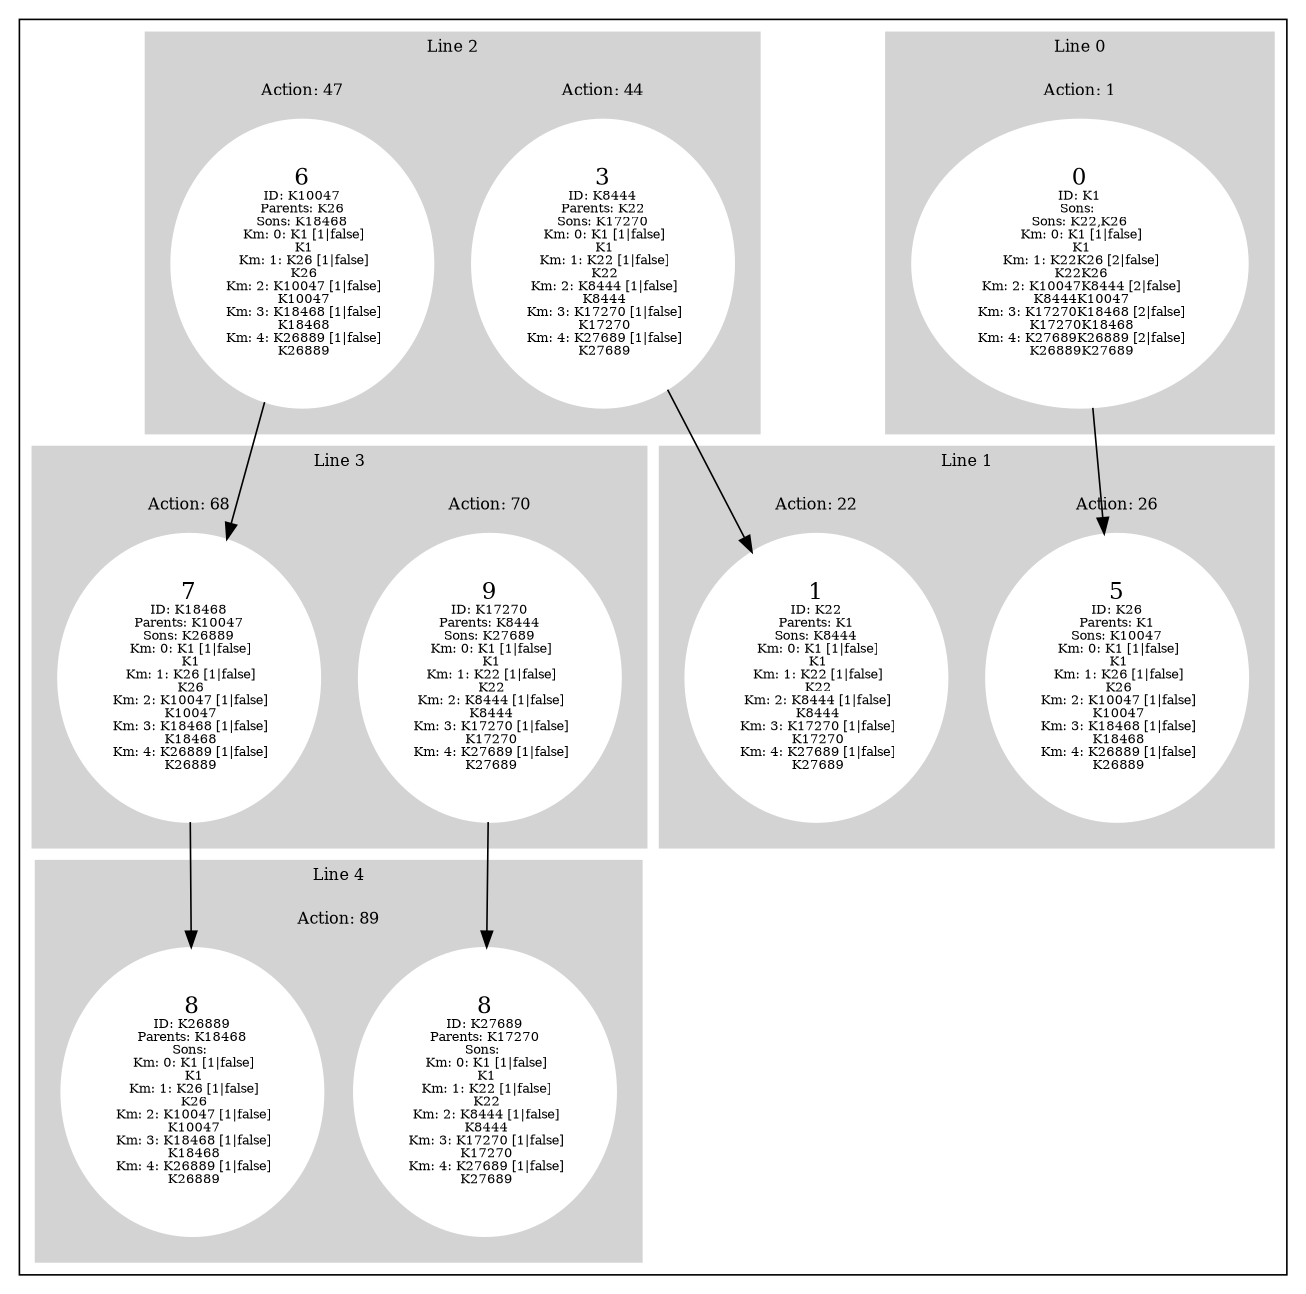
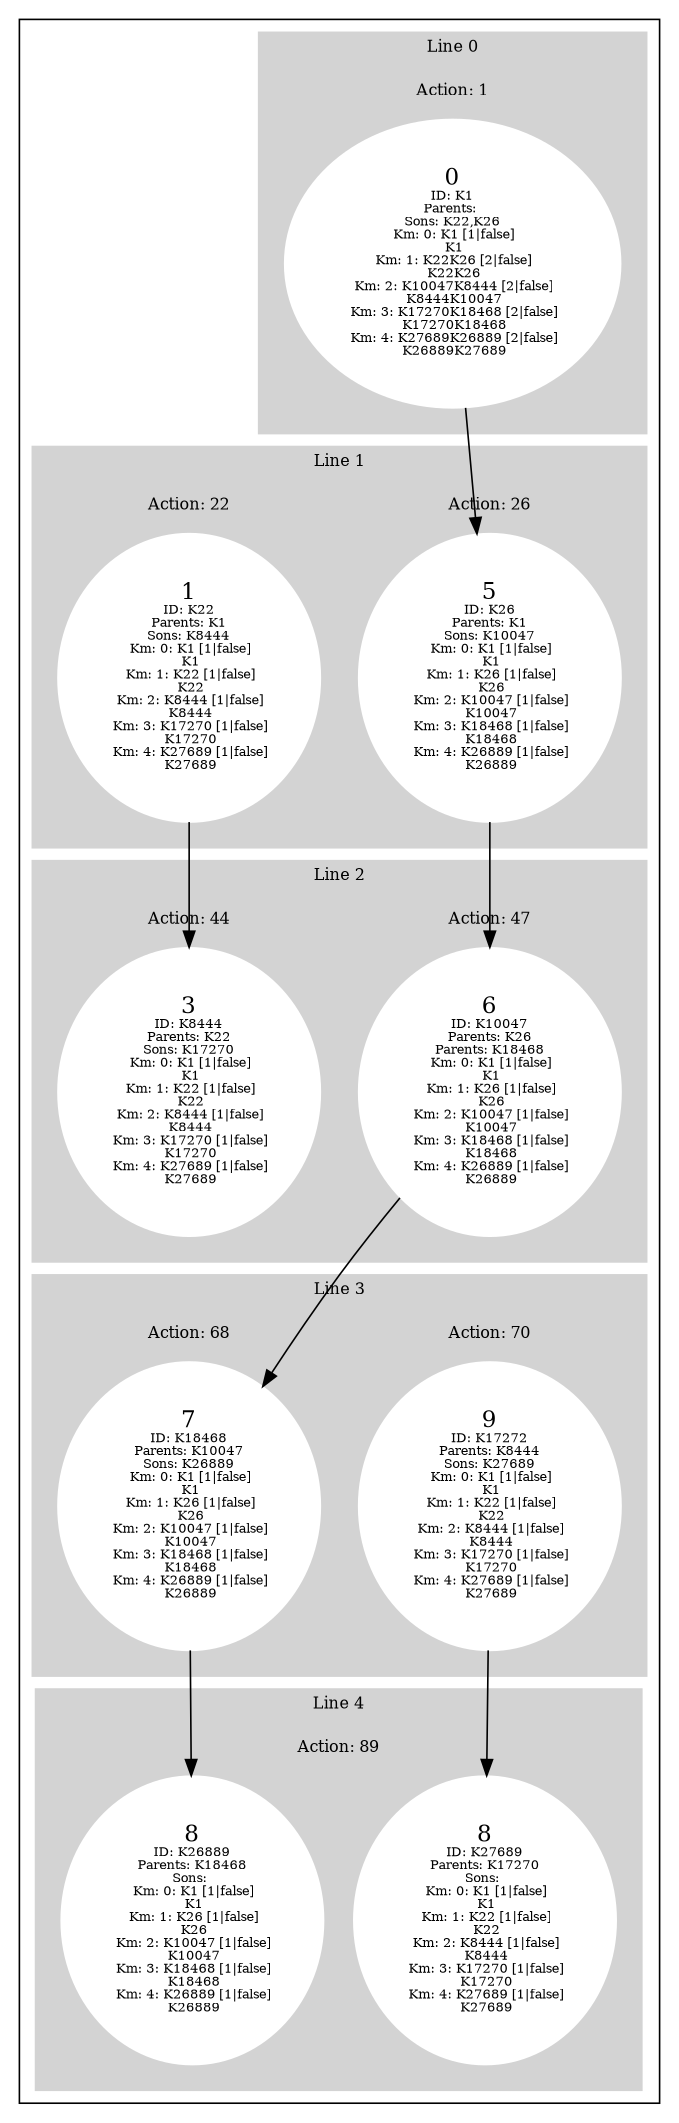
node "0": text "Sons:" -> "Parents:"
node "6": text "Sons: K18468" -> "Parents: K18468"
edge "3" -> "1": reversed
node "9": text "ID: K17270" -> "ID: K17272"
edge "5" -> "6": added
